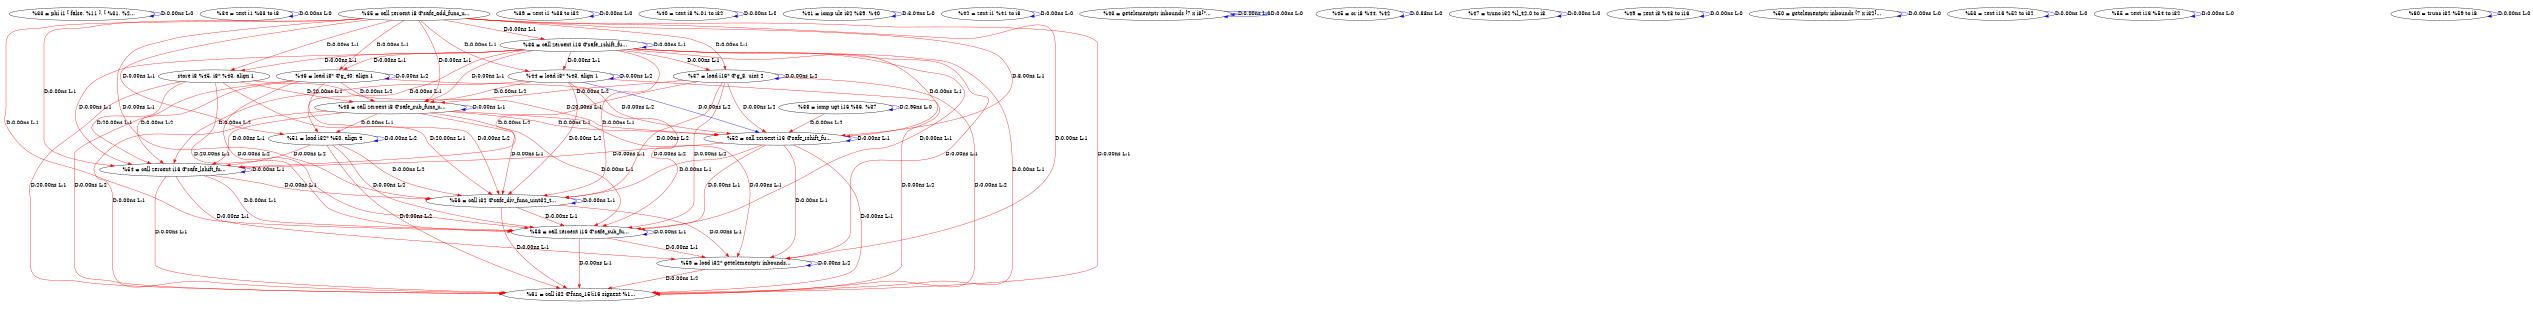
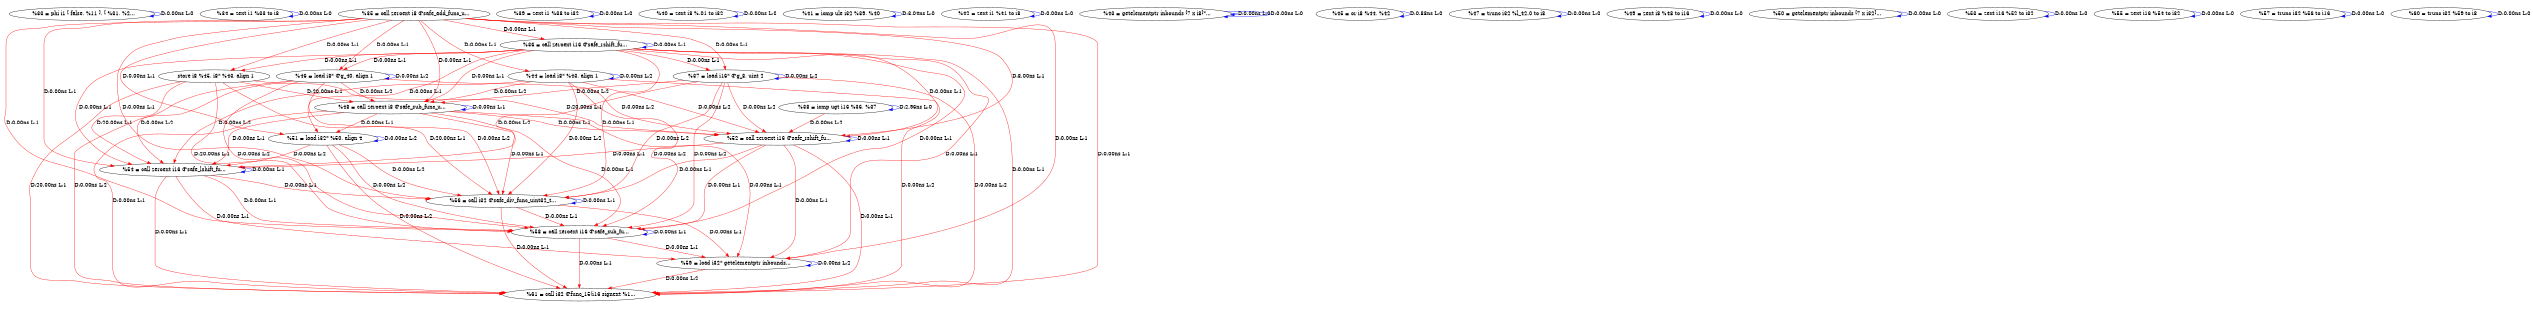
node "%57 = trunc i32 %56 to i16": added
edge "%36 = call zeroext i16 @safe_rshift_fu..." -> "%44 = load i8* %43, align 1": removed, label "D:0.00ns L:1"
edge "%44 = load i8* %43, align 1" -> "%52 = call zeroext i16 @safe_rshift_fu...": color blue -> red
